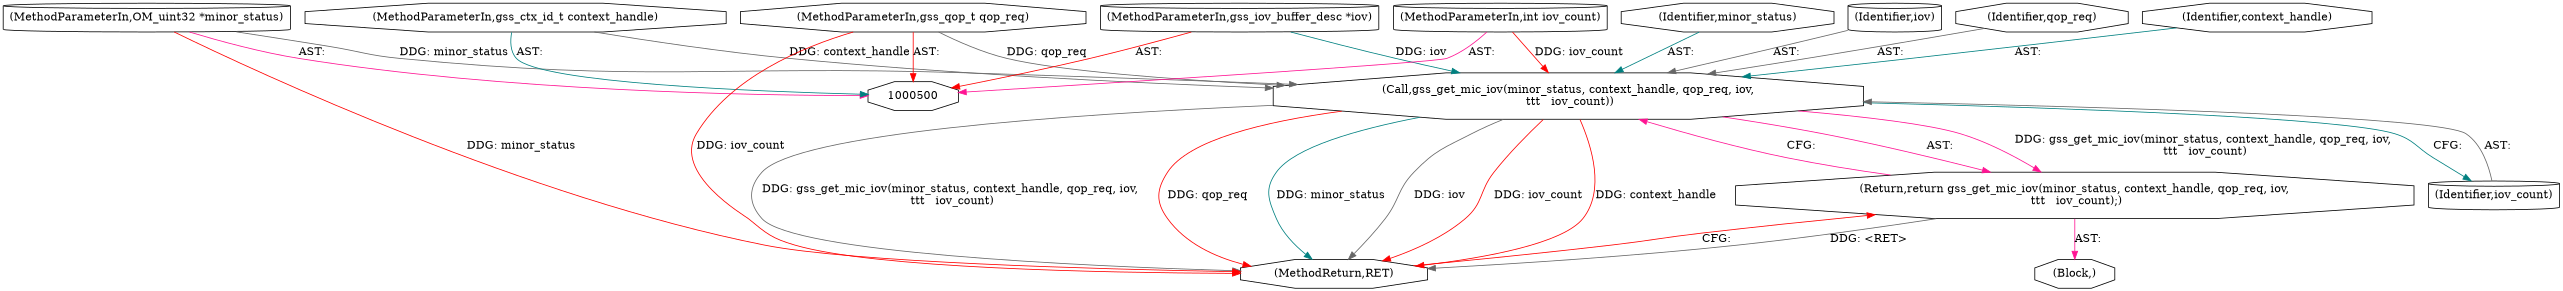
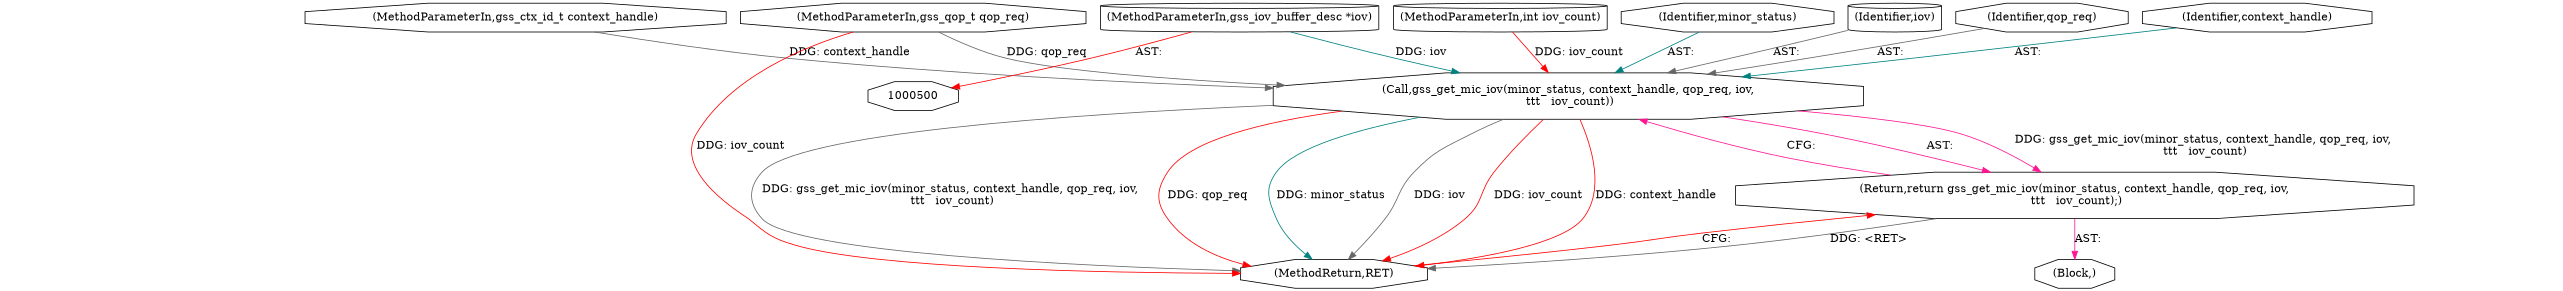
node "(MethodParameterIn,OM_uint32 *minor_status)": removed
edge "(MethodParameterIn,gss_qop_t qop_req)" -> "1000500": removed, label "AST:"
edge "(MethodParameterIn,int iov_count)" -> "1000500": removed, label "AST:"
edge "(MethodParameterIn,gss_ctx_id_t context_handle)" -> "1000500": removed, label "AST:"
node "(Identifier,iov_count)": removed
